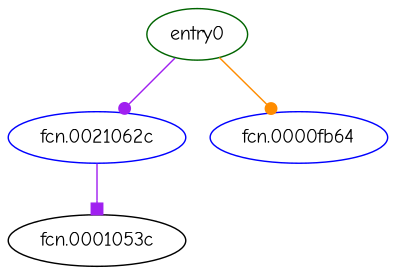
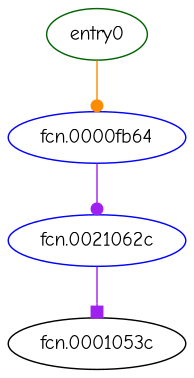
edge "entry0" -> "fcn.0021062c": now "fcn.0000fb64" -> "fcn.0021062c"
